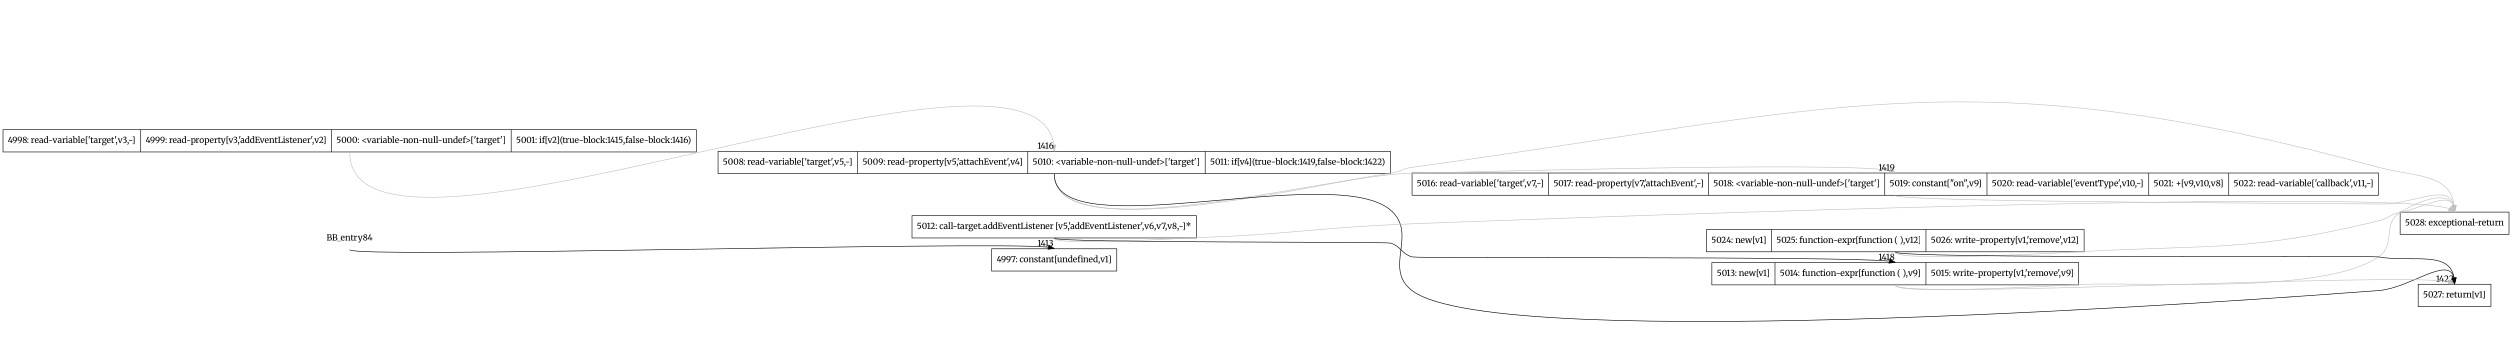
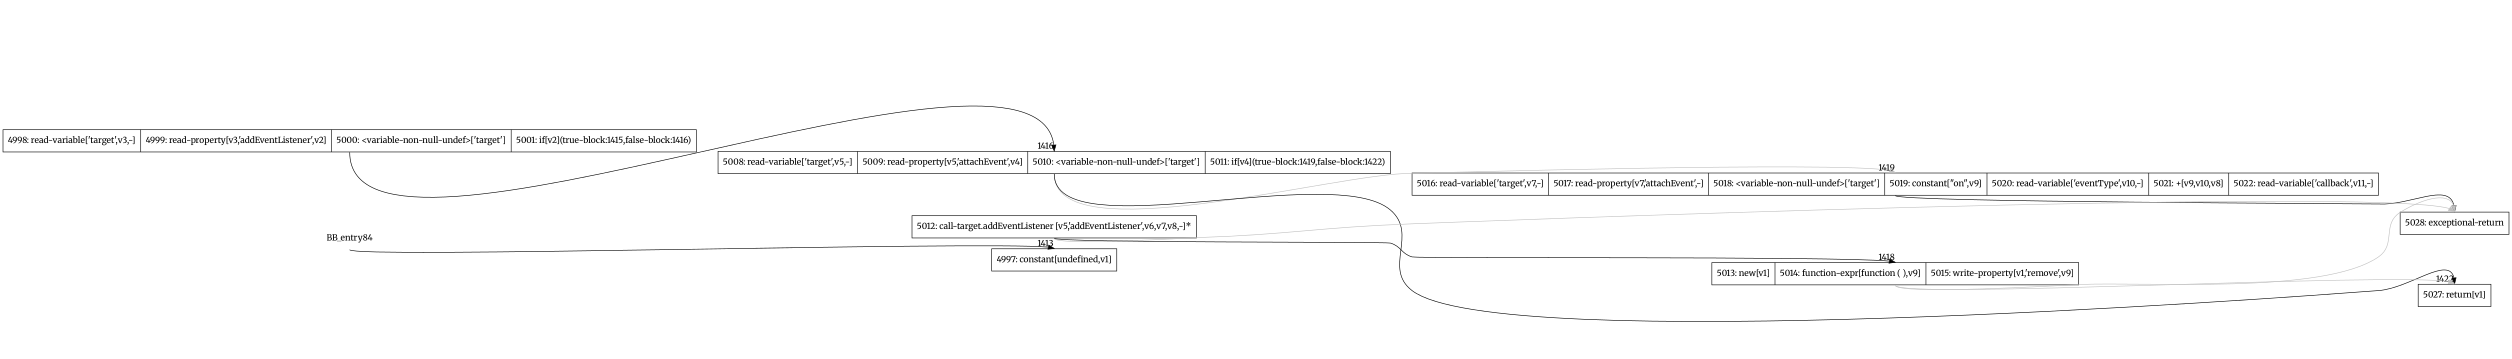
edge "5008: read-variable['target',v5,-]" -> "5028: exceptional-return": removed
edge "4998: read-variable['target',v3,-]" -> "5008: read-variable['target',v5,-]": color gray -> black
edge "5016: read-variable['target',v7,-]" -> "5028: exceptional-return": color gray -> black
node "5024: new[v1]": removed
